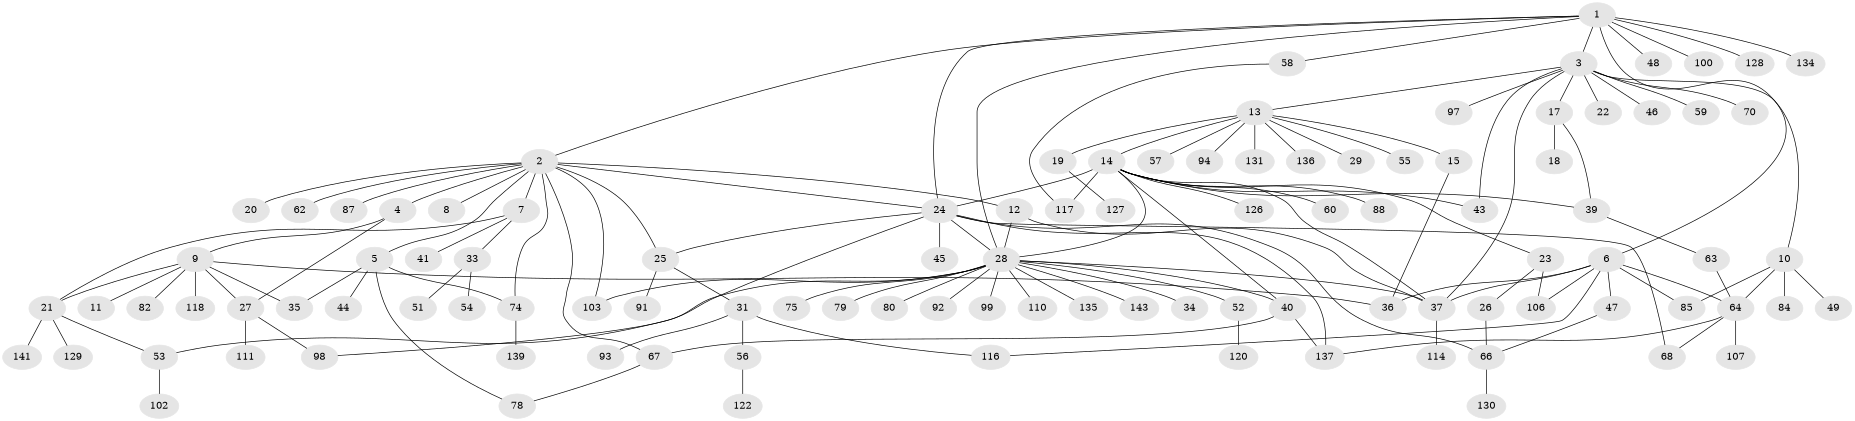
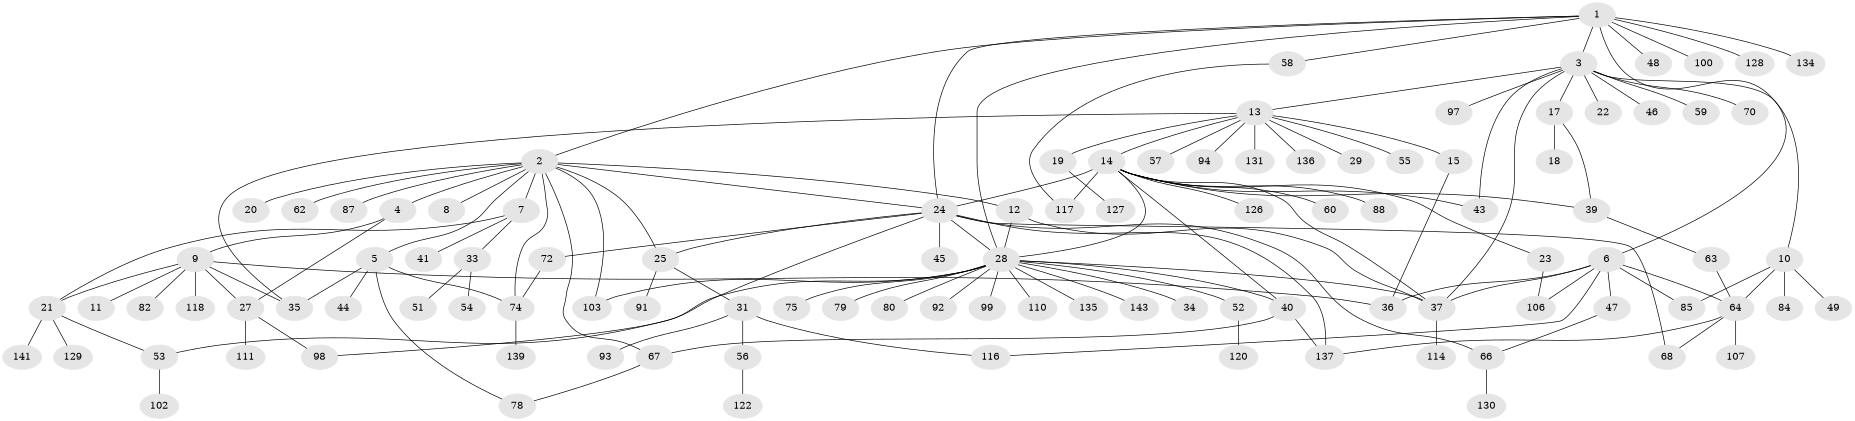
edge "13" -- "35": added
node "72": added
node "26": removed
